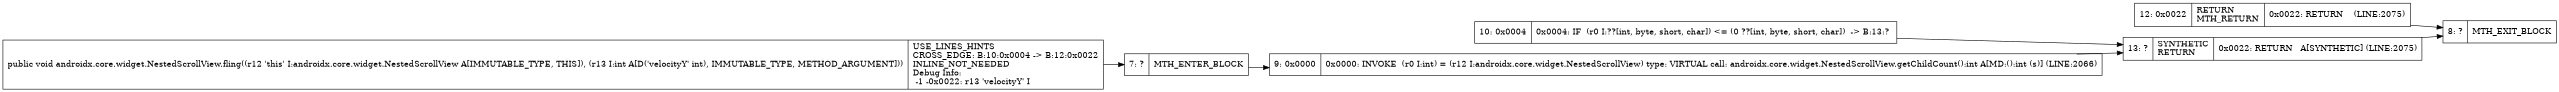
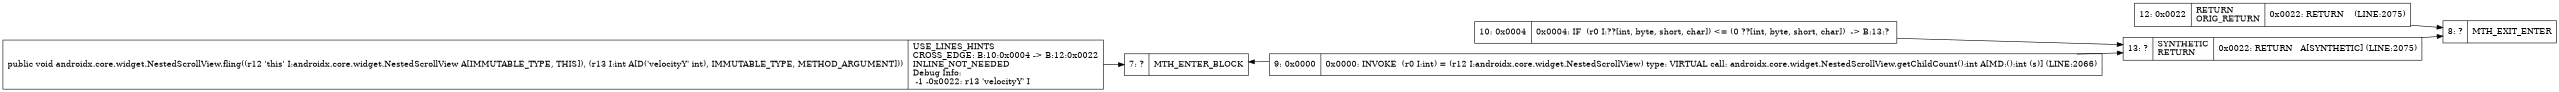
node "12: 0x0022": text "MTH_RETURN" -> "ORIG_RETURN"
node "8: ?": text "MTH_EXIT_BLOCK" -> "MTH_EXIT_ENTER"
edge "7: ?" -> "9: 0x0000": reversed
